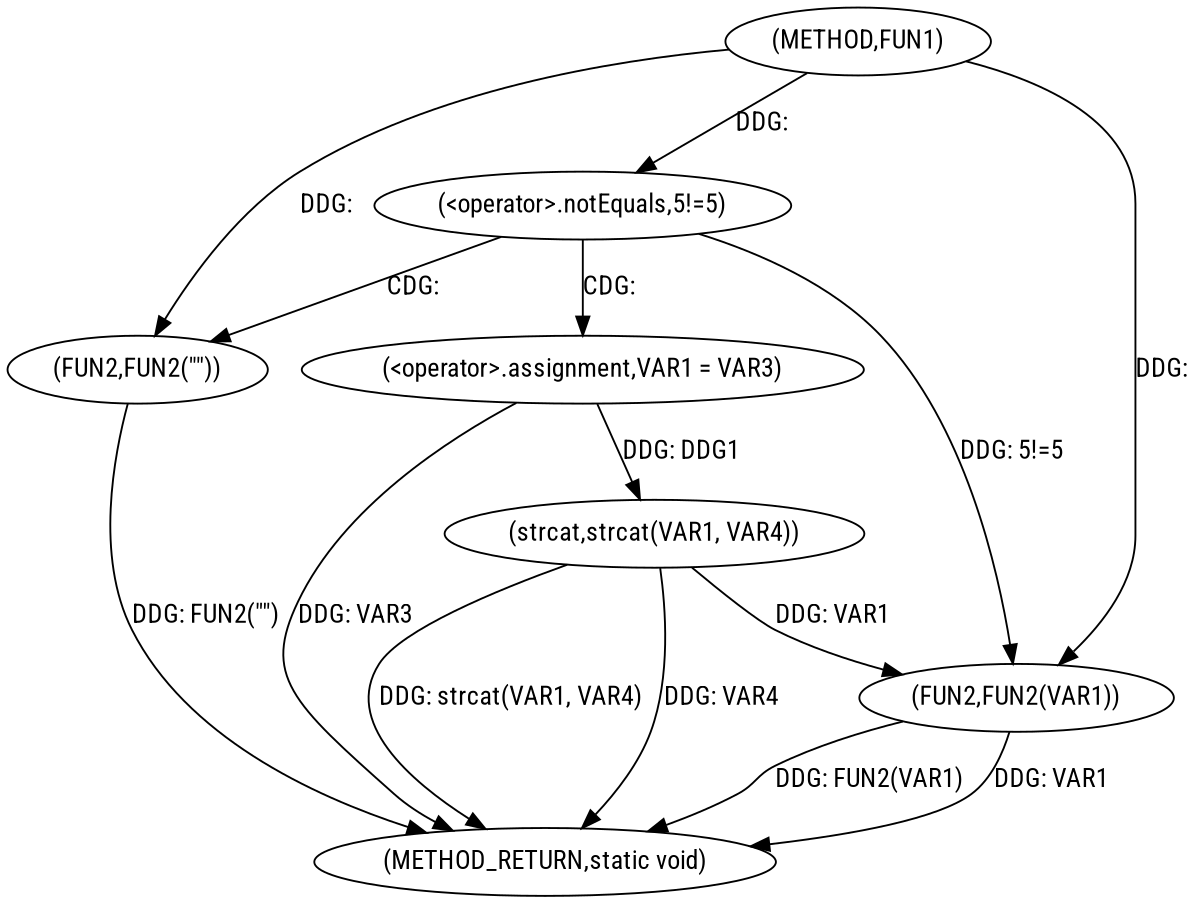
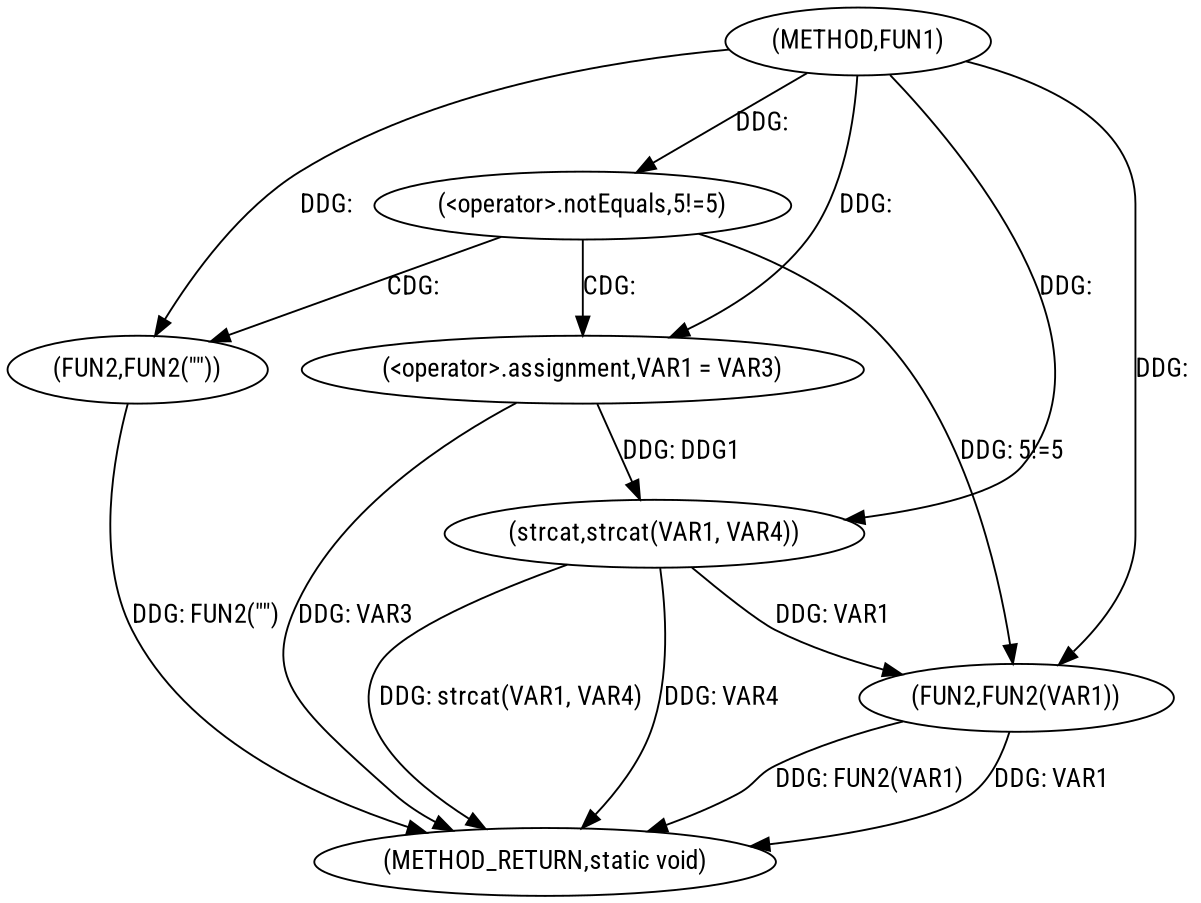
edge "(METHOD,FUN1)" -> "(<operator>.assignment,VAR1 = VAR3)": added, label "DDG:"
edge "(METHOD,FUN1)" -> "(strcat,strcat(VAR1, VAR4))": added, label "DDG:"
